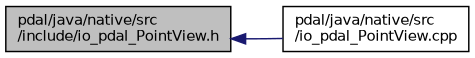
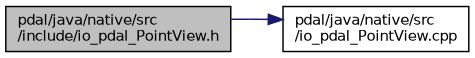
edge "pdal/java/native/src /io_pdal_PointView.cpp" -> "pdal/java/native/src /include/io_pdal_PointView.h": reversed
